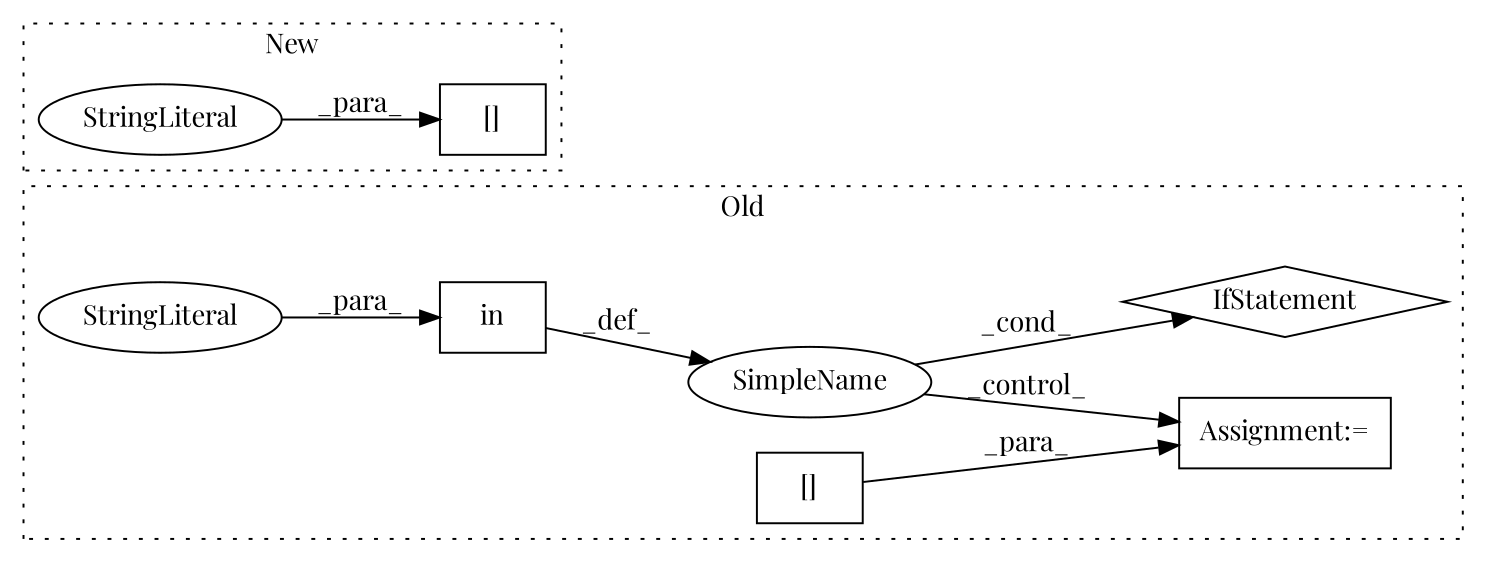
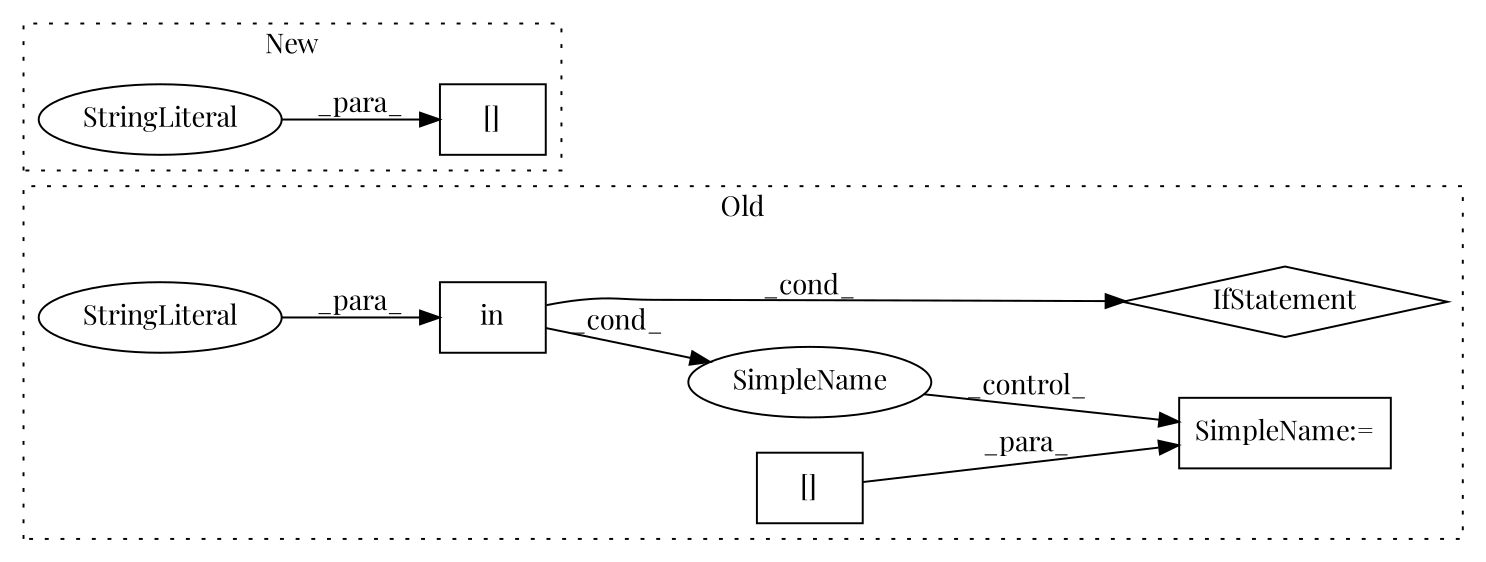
edge "in" -> "SimpleName": label "_def_" -> "_cond_"
edge "SimpleName" -> "IfStatement": now "in" -> "IfStatement"
node "Assignment:=": label "Assignment:=" -> "SimpleName:="
